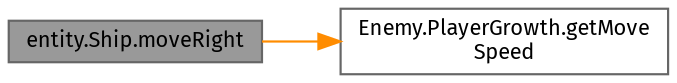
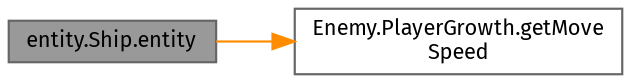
node "entity.Ship.moveRight": label "entity.Ship.moveRight" -> "entity.Ship.entity"
